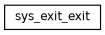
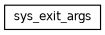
node "sys_exit_exit": label "sys_exit_exit" -> "sys_exit_args"
